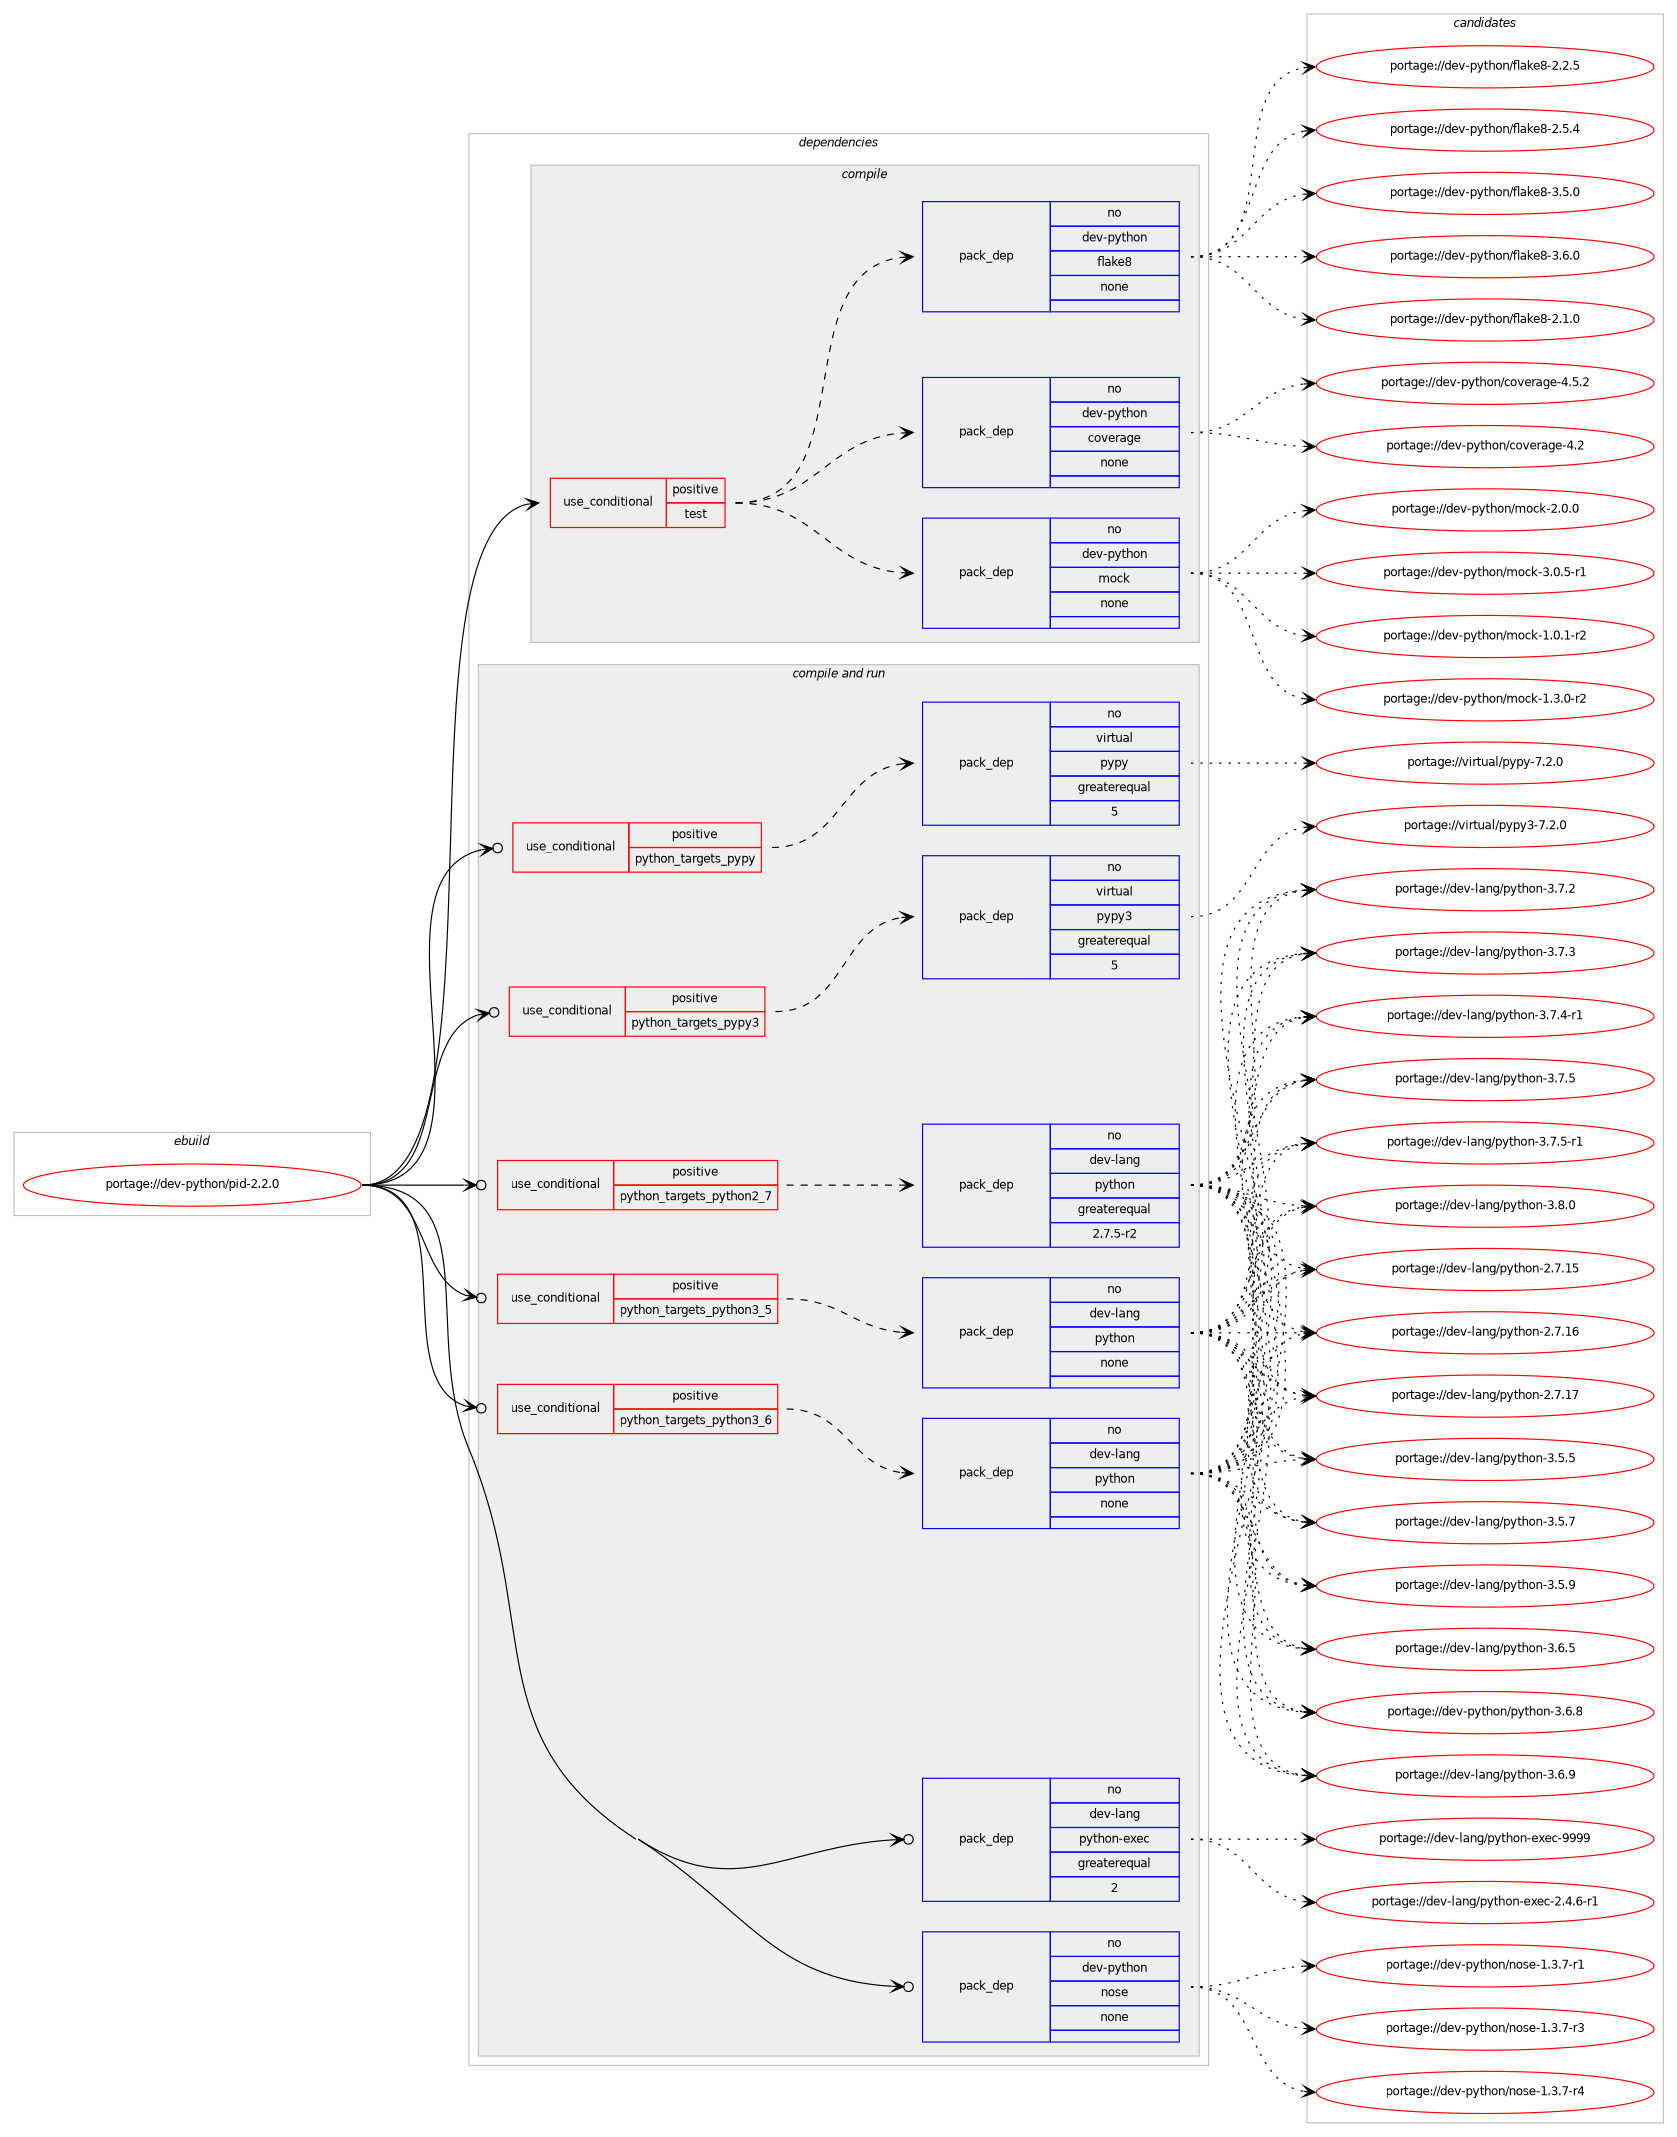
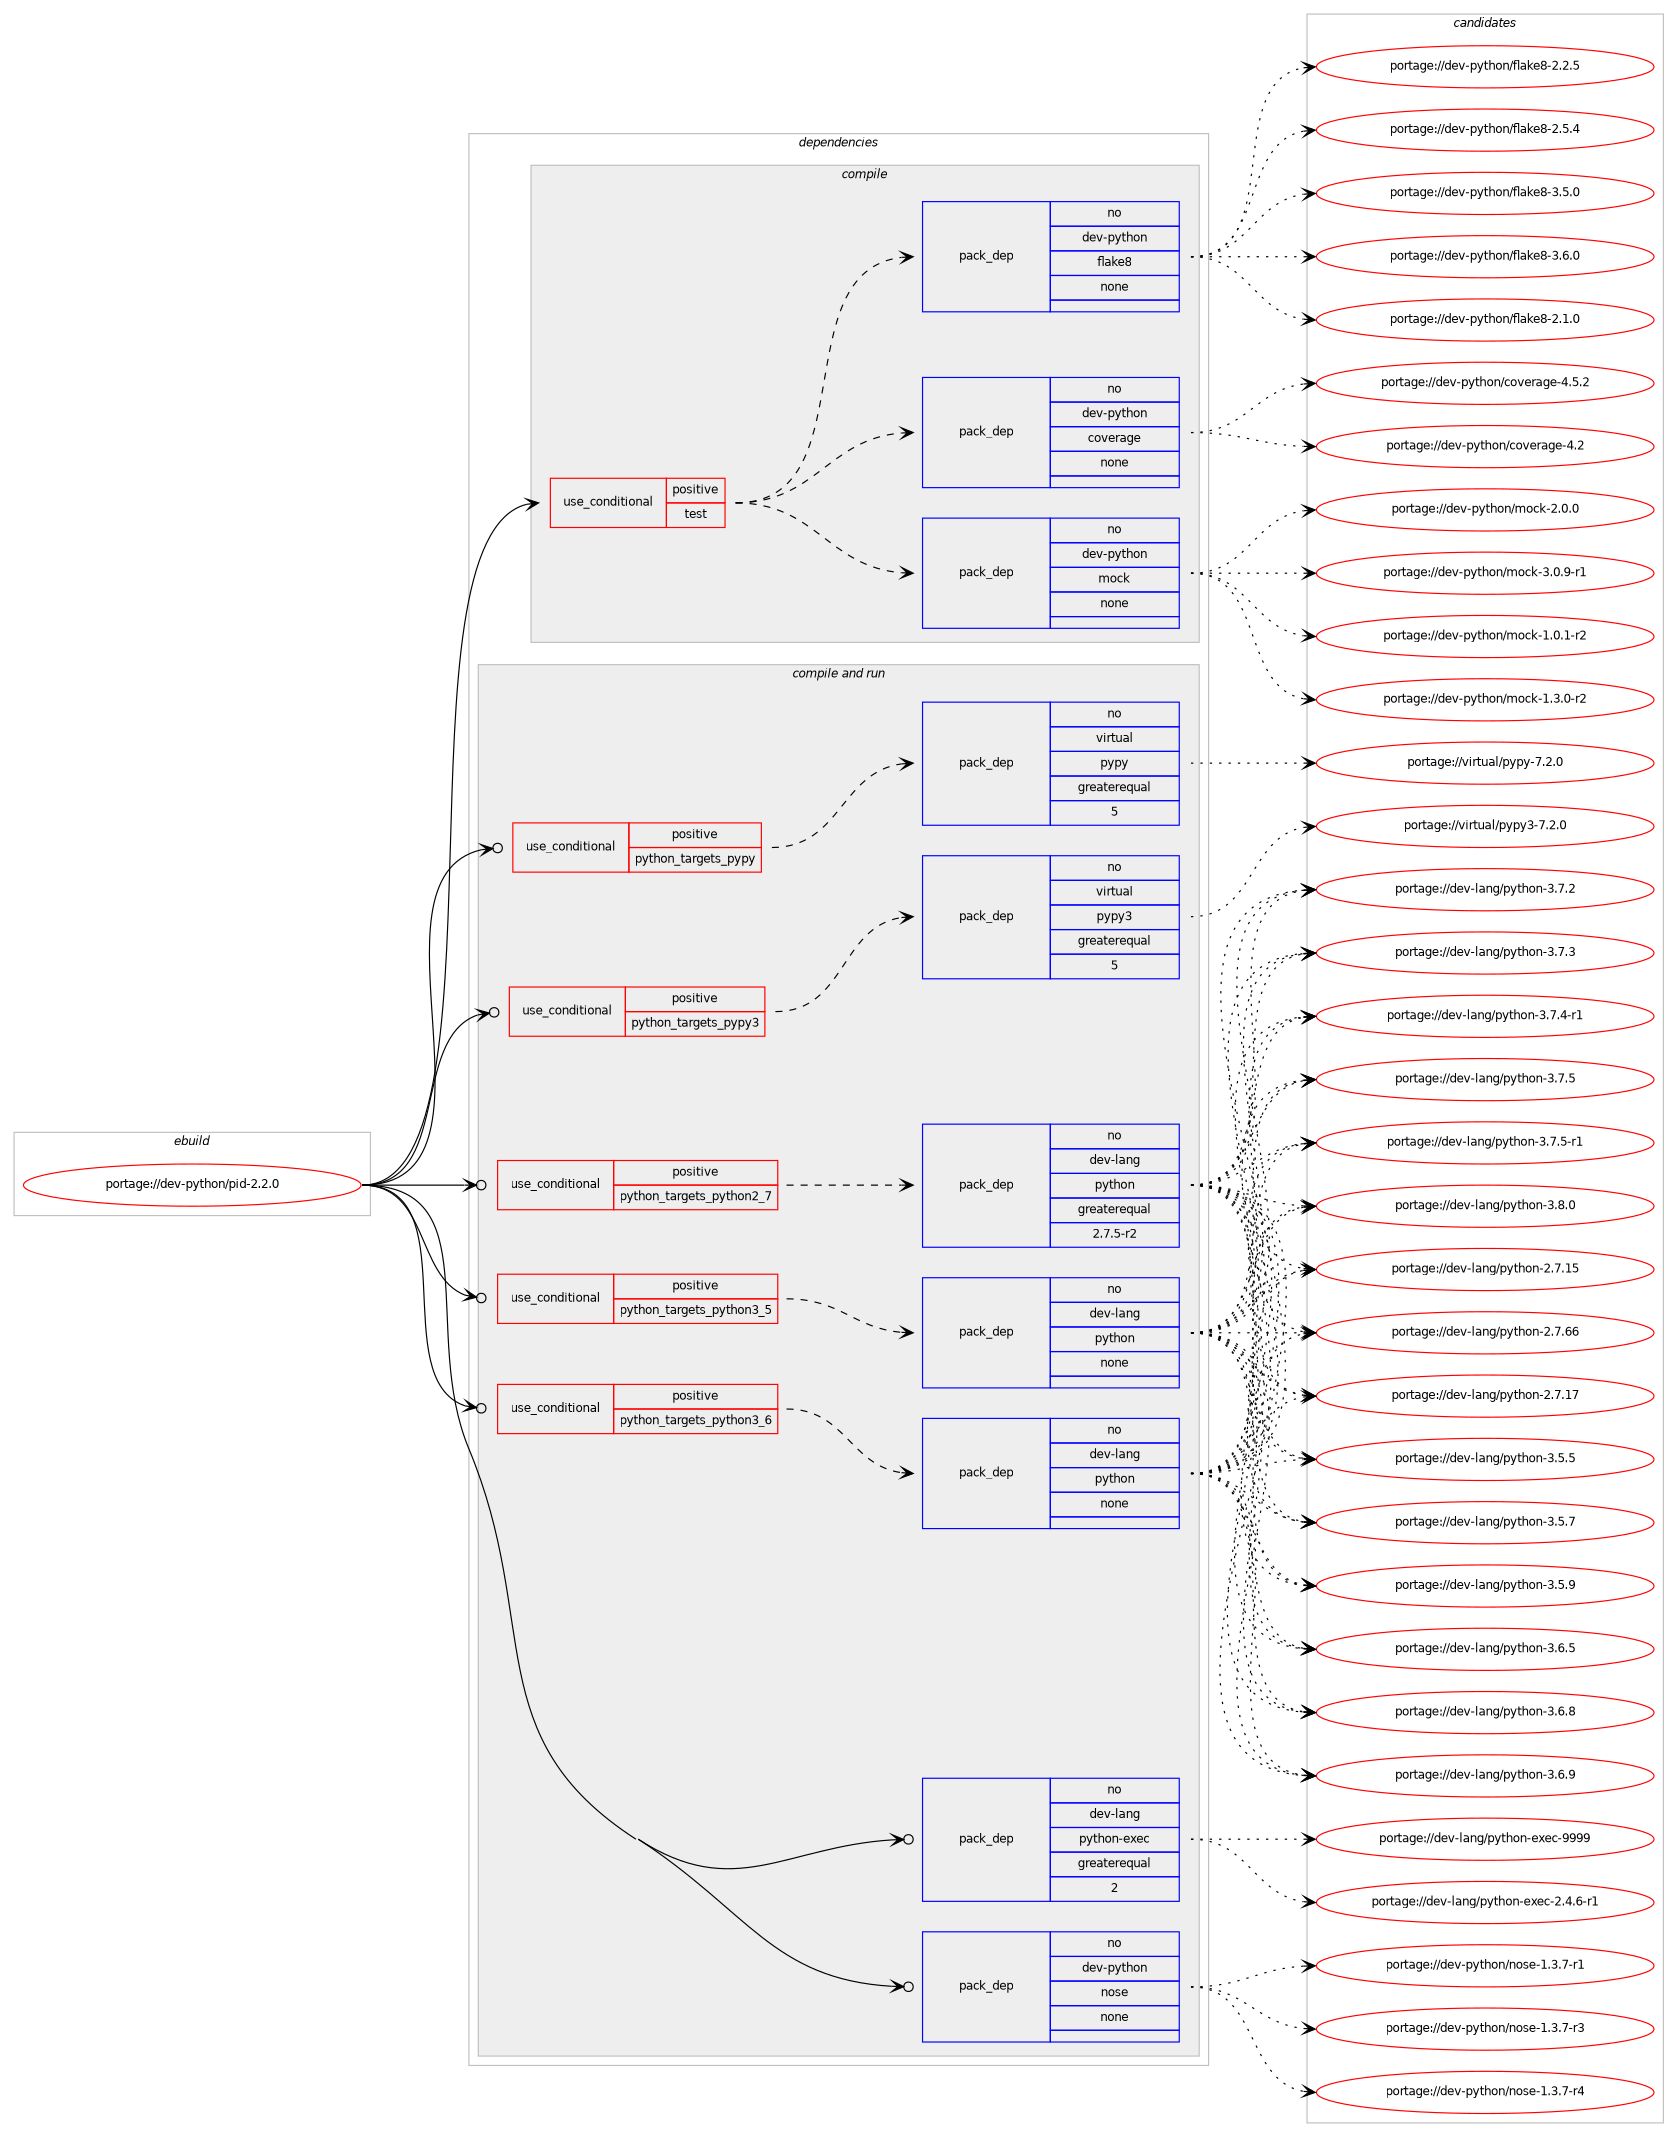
node "portage://dev-python/mock-3.0.5-r1": label "portage://dev-python/mock-3.0.5-r1" -> "portage://dev-python/mock-3.0.9-r1"
node "portage://dev-lang/python-2.7.16": label "portage://dev-lang/python-2.7.16" -> "portage://dev-lang/python-2.7.66"
node "portage://dev-python/python-3.6.8": label "portage://dev-python/python-3.6.8" -> "portage://dev-lang/python-3.6.8"
